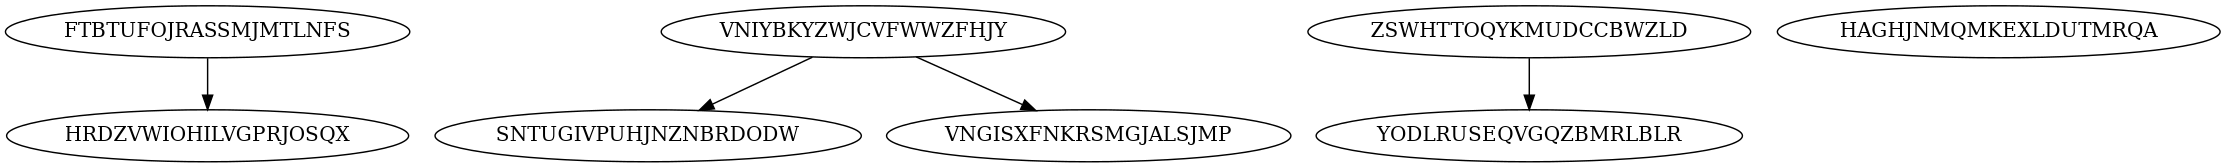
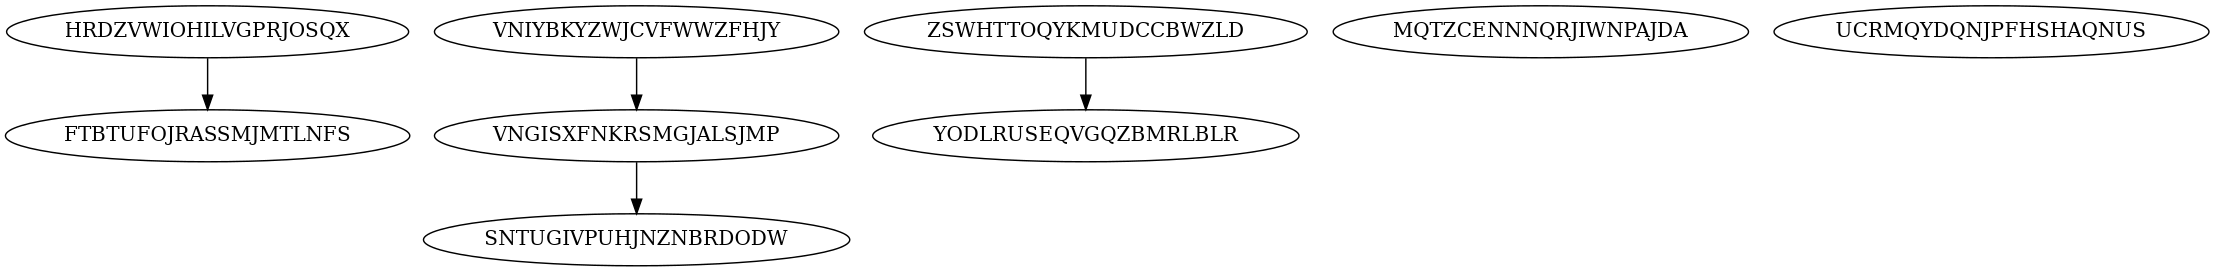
node "MQTZCENNNQRJIWNPAJDA": added
node "UCRMQYDQNJPFHSHAQNUS": added
node "HAGHJNMQMKEXLDUTMRQA": removed
edge "FTBTUFOJRASSMJMTLNFS" -> "HRDZVWIOHILVGPRJOSQX": reversed
edge "VNIYBKYZWJCVFWWZFHJY" -> "SNTUGIVPUHJNZNBRDODW": now "VNGISXFNKRSMGJALSJMP" -> "SNTUGIVPUHJNZNBRDODW"
